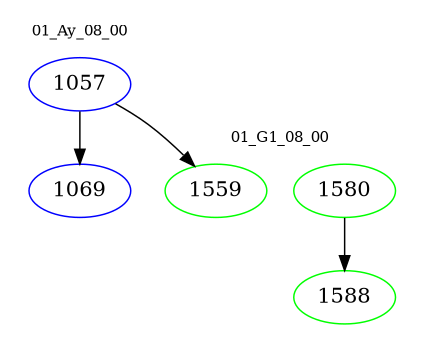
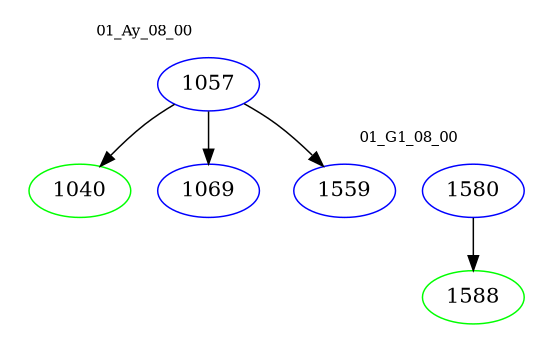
node "1040": added
node "1559": color green -> blue
node "1580": color green -> blue
